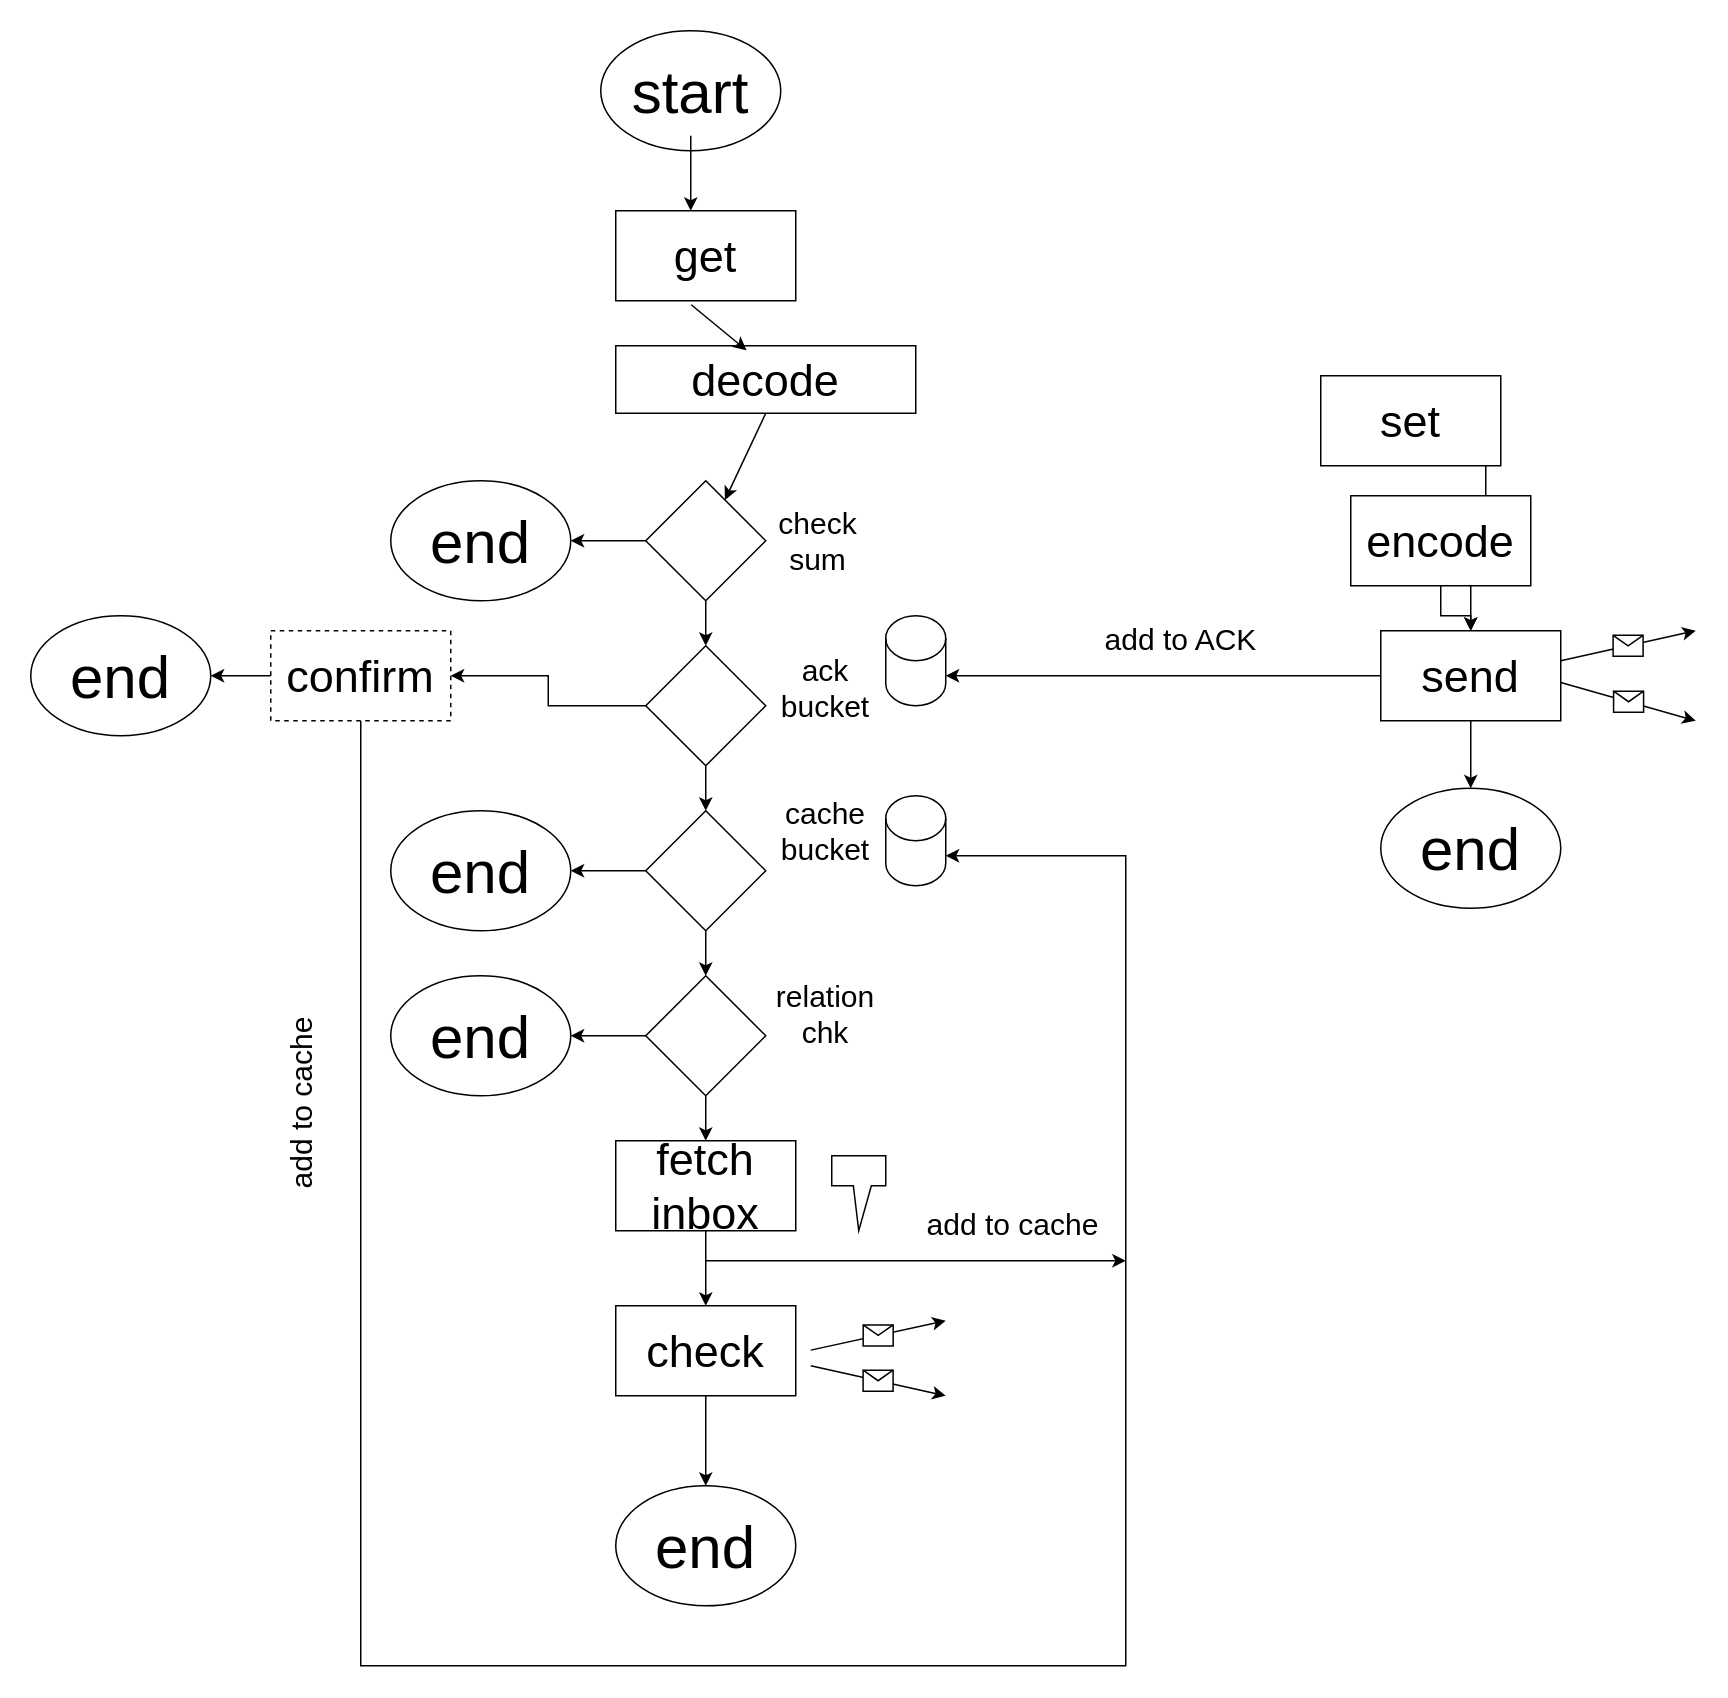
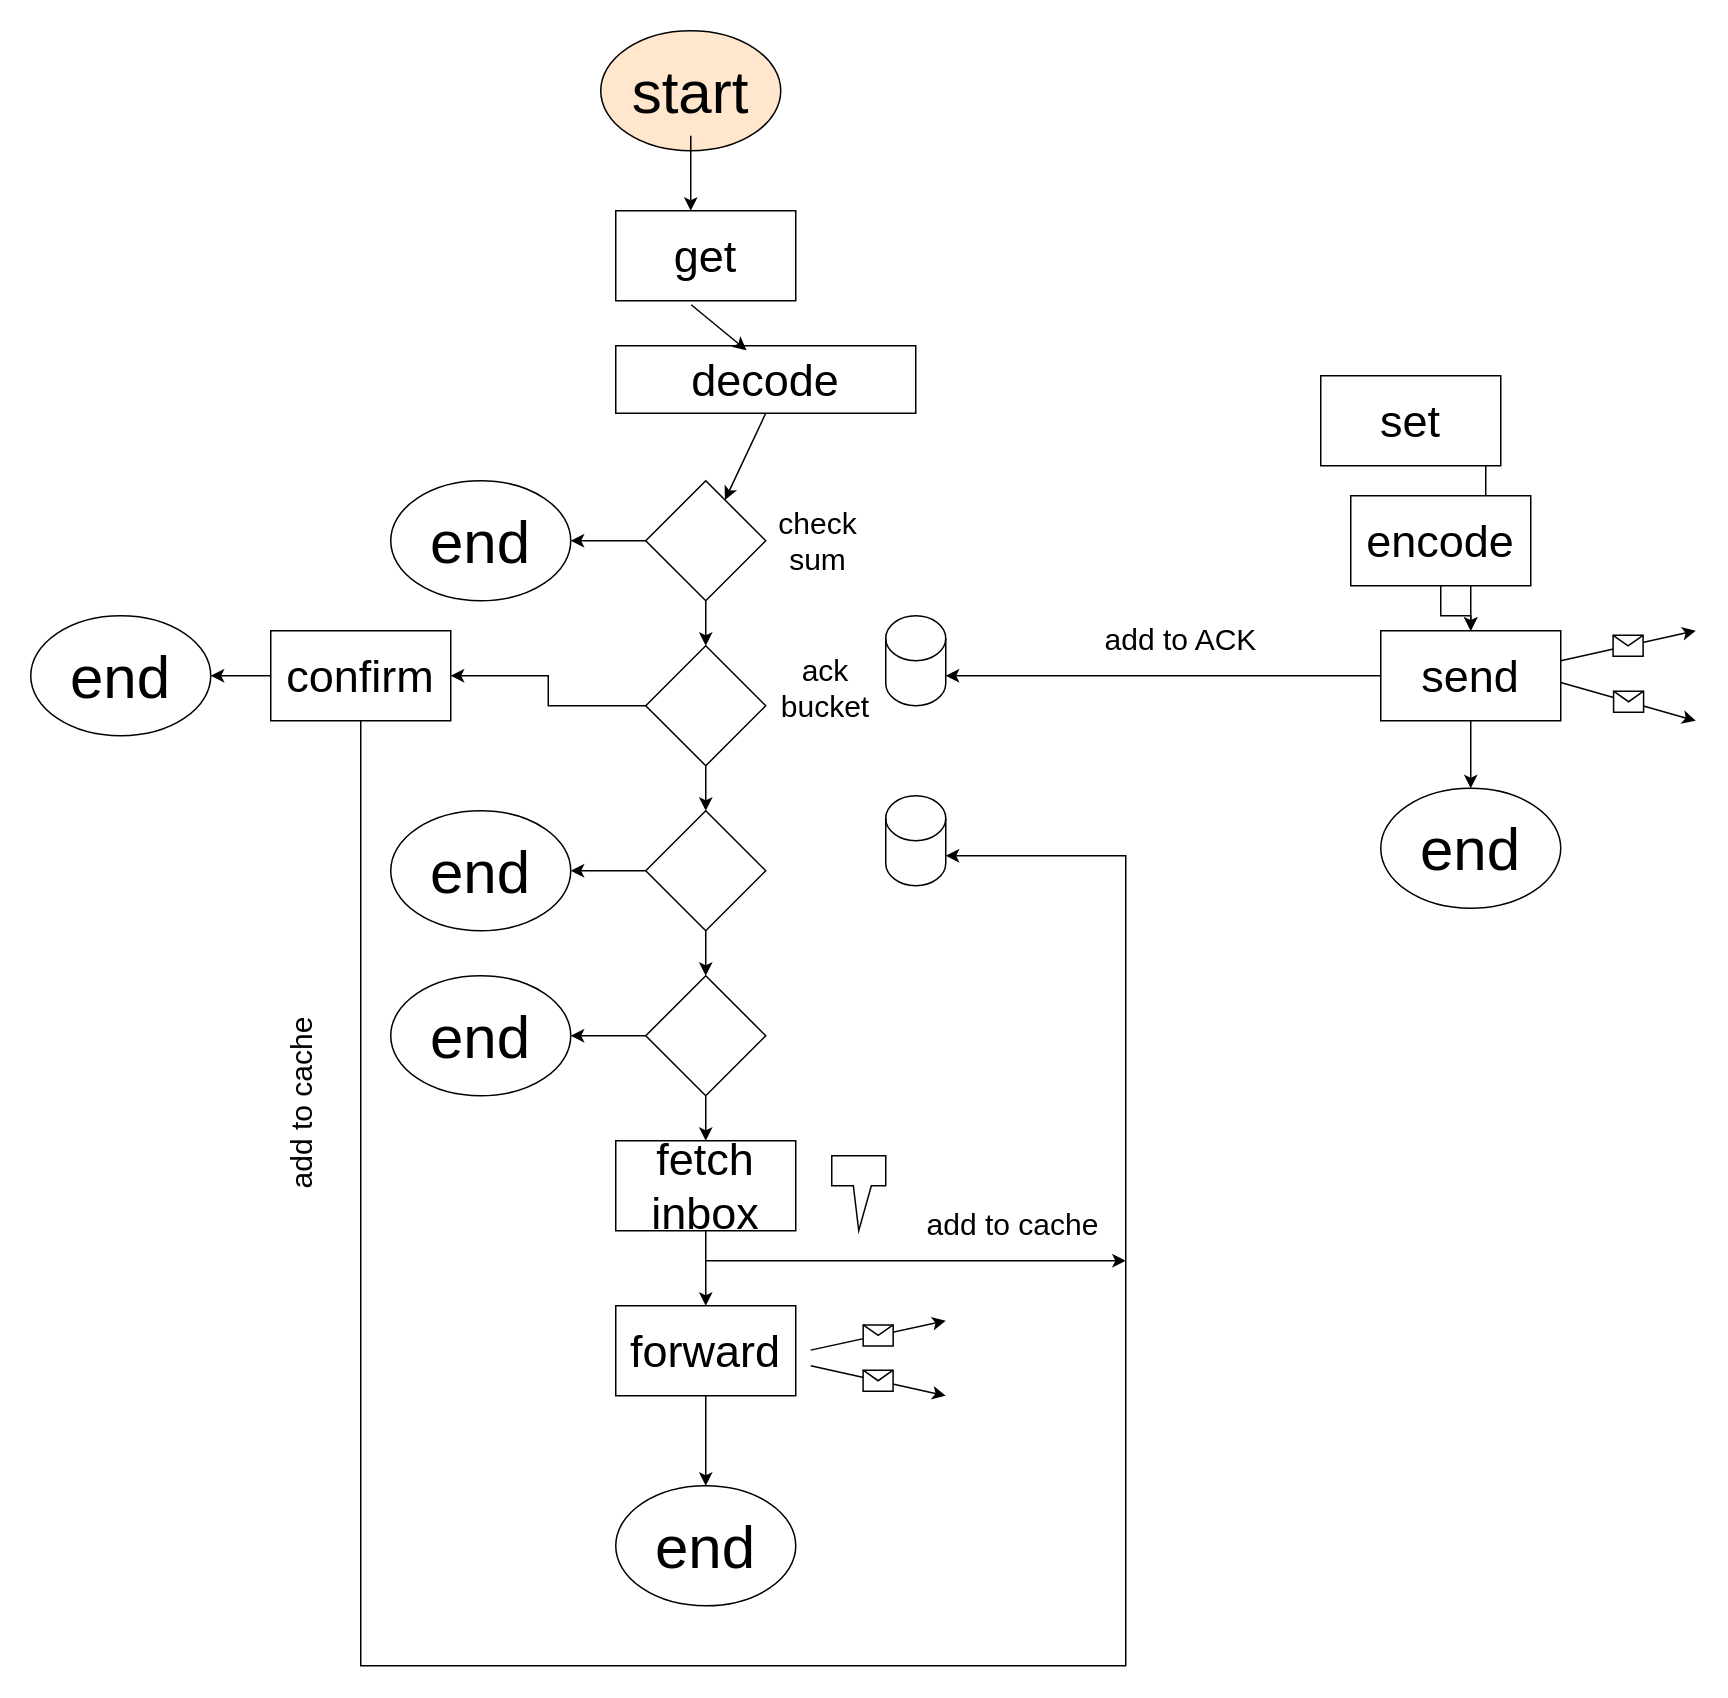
node "start": fillcolor #ffffff -> #ffe6cc
node "confirm": style dashed -> solid
node "cache bucket": removed
node "relation chk": removed
node "check": label "check" -> "forward"
